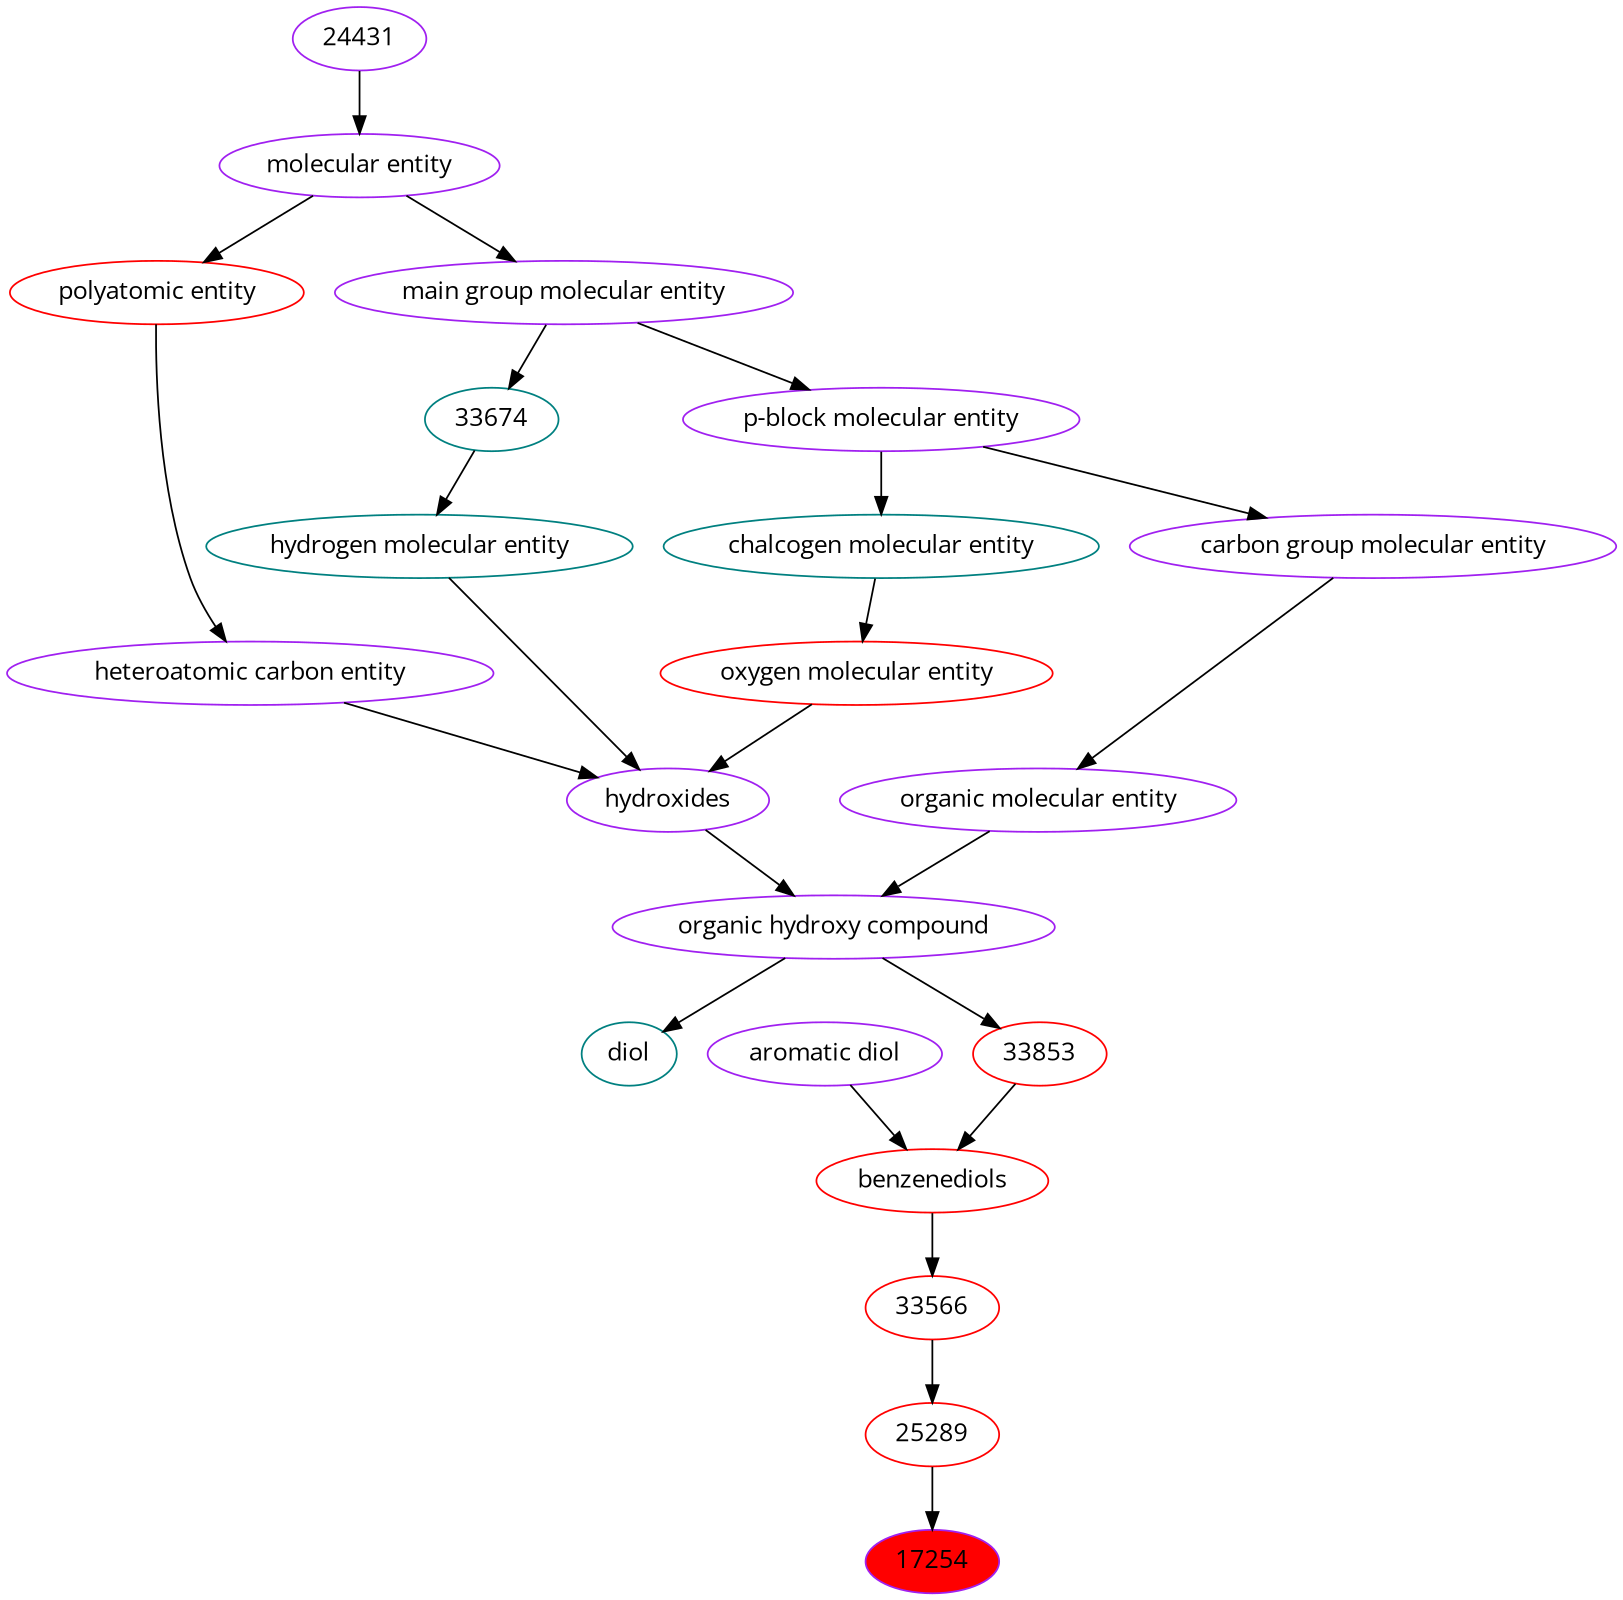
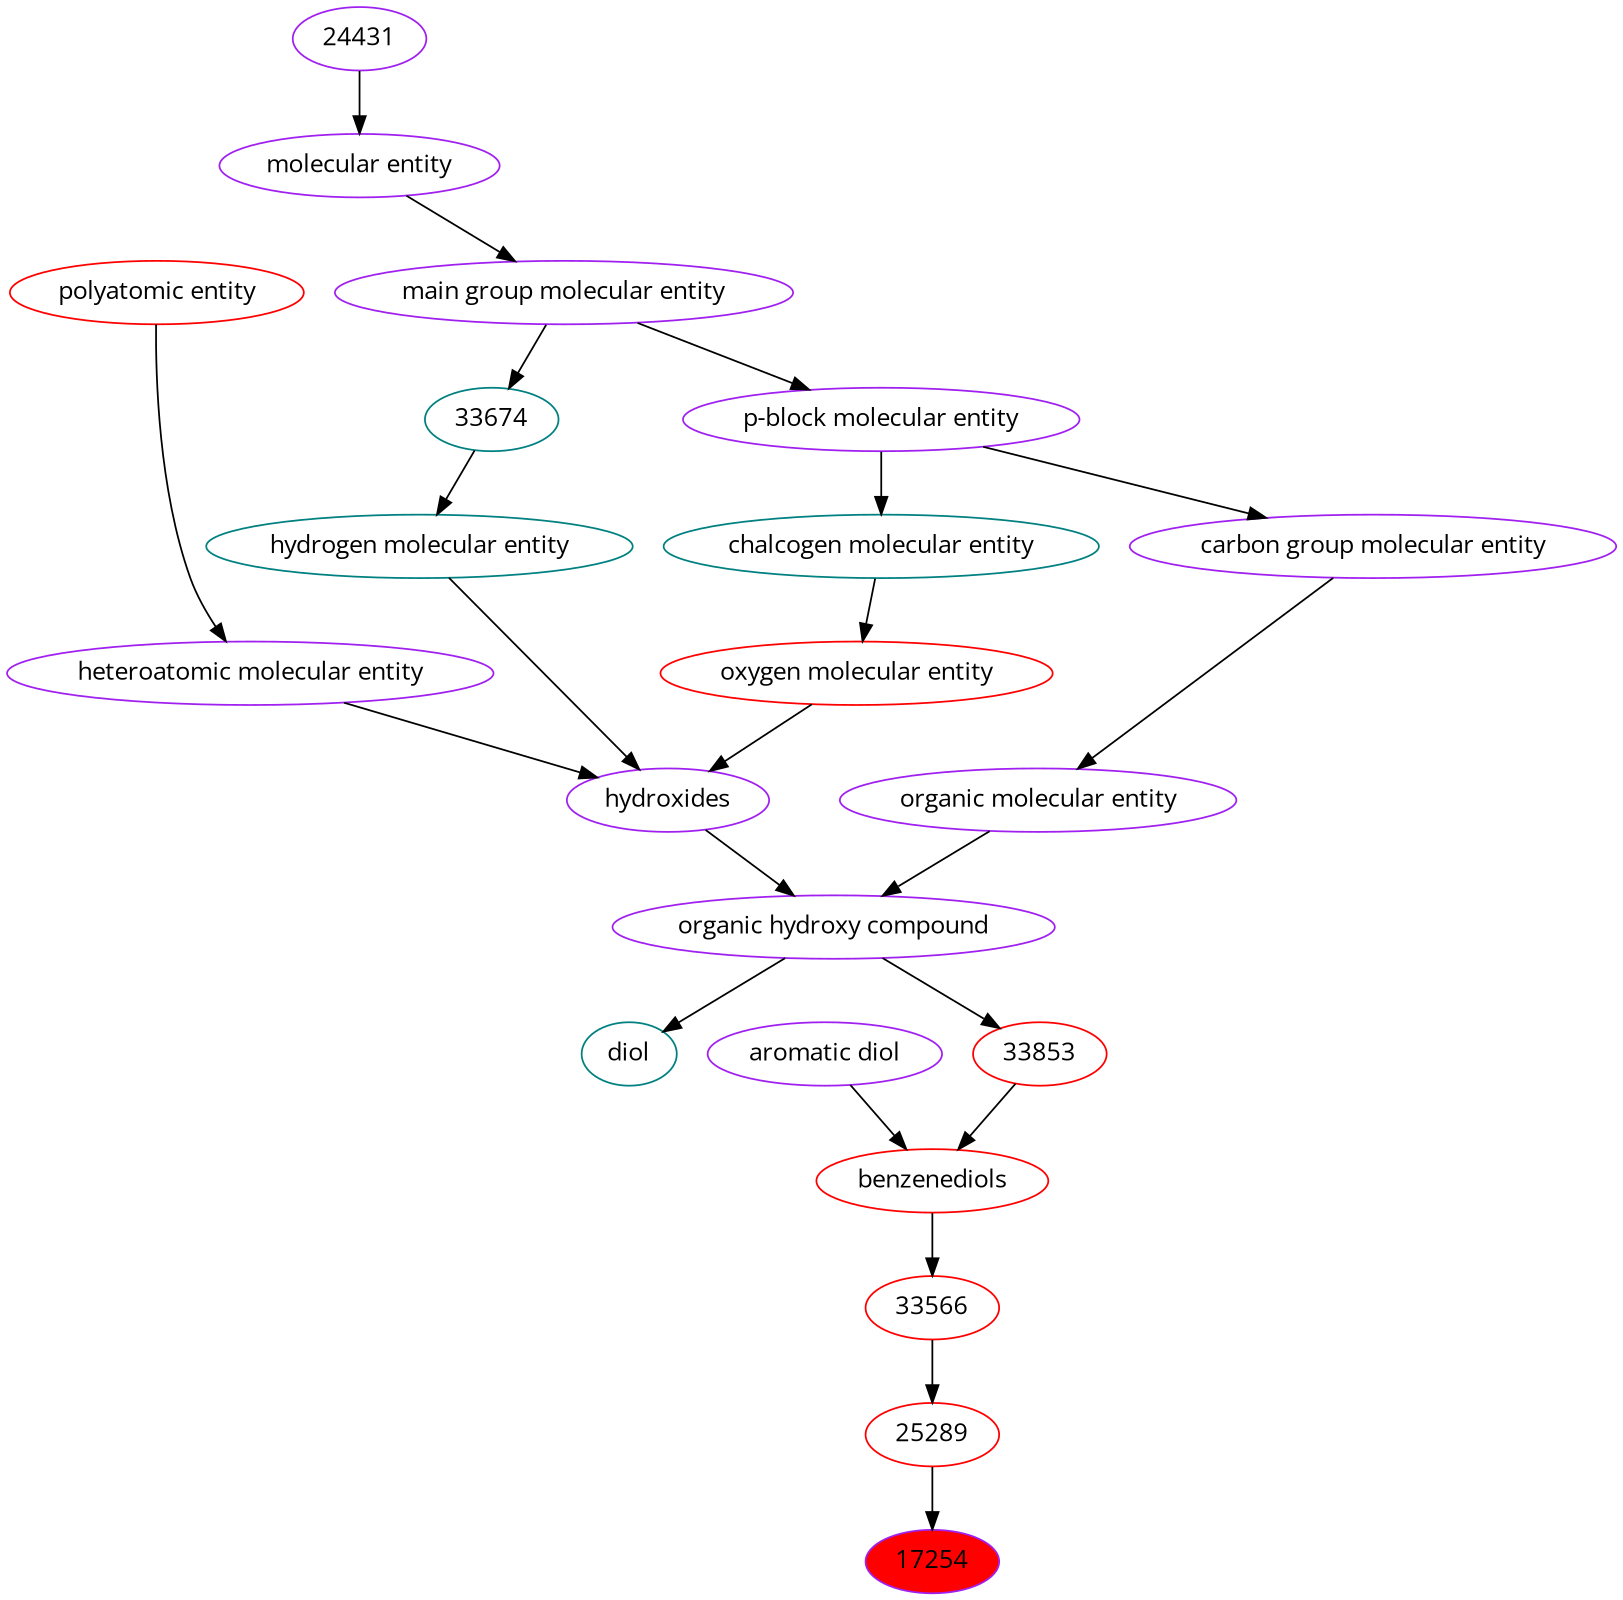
edge "molecular entity" -> "polyatomic entity": removed
node "heteroatomic carbon entity": label "heteroatomic carbon entity" -> "heteroatomic molecular entity"
